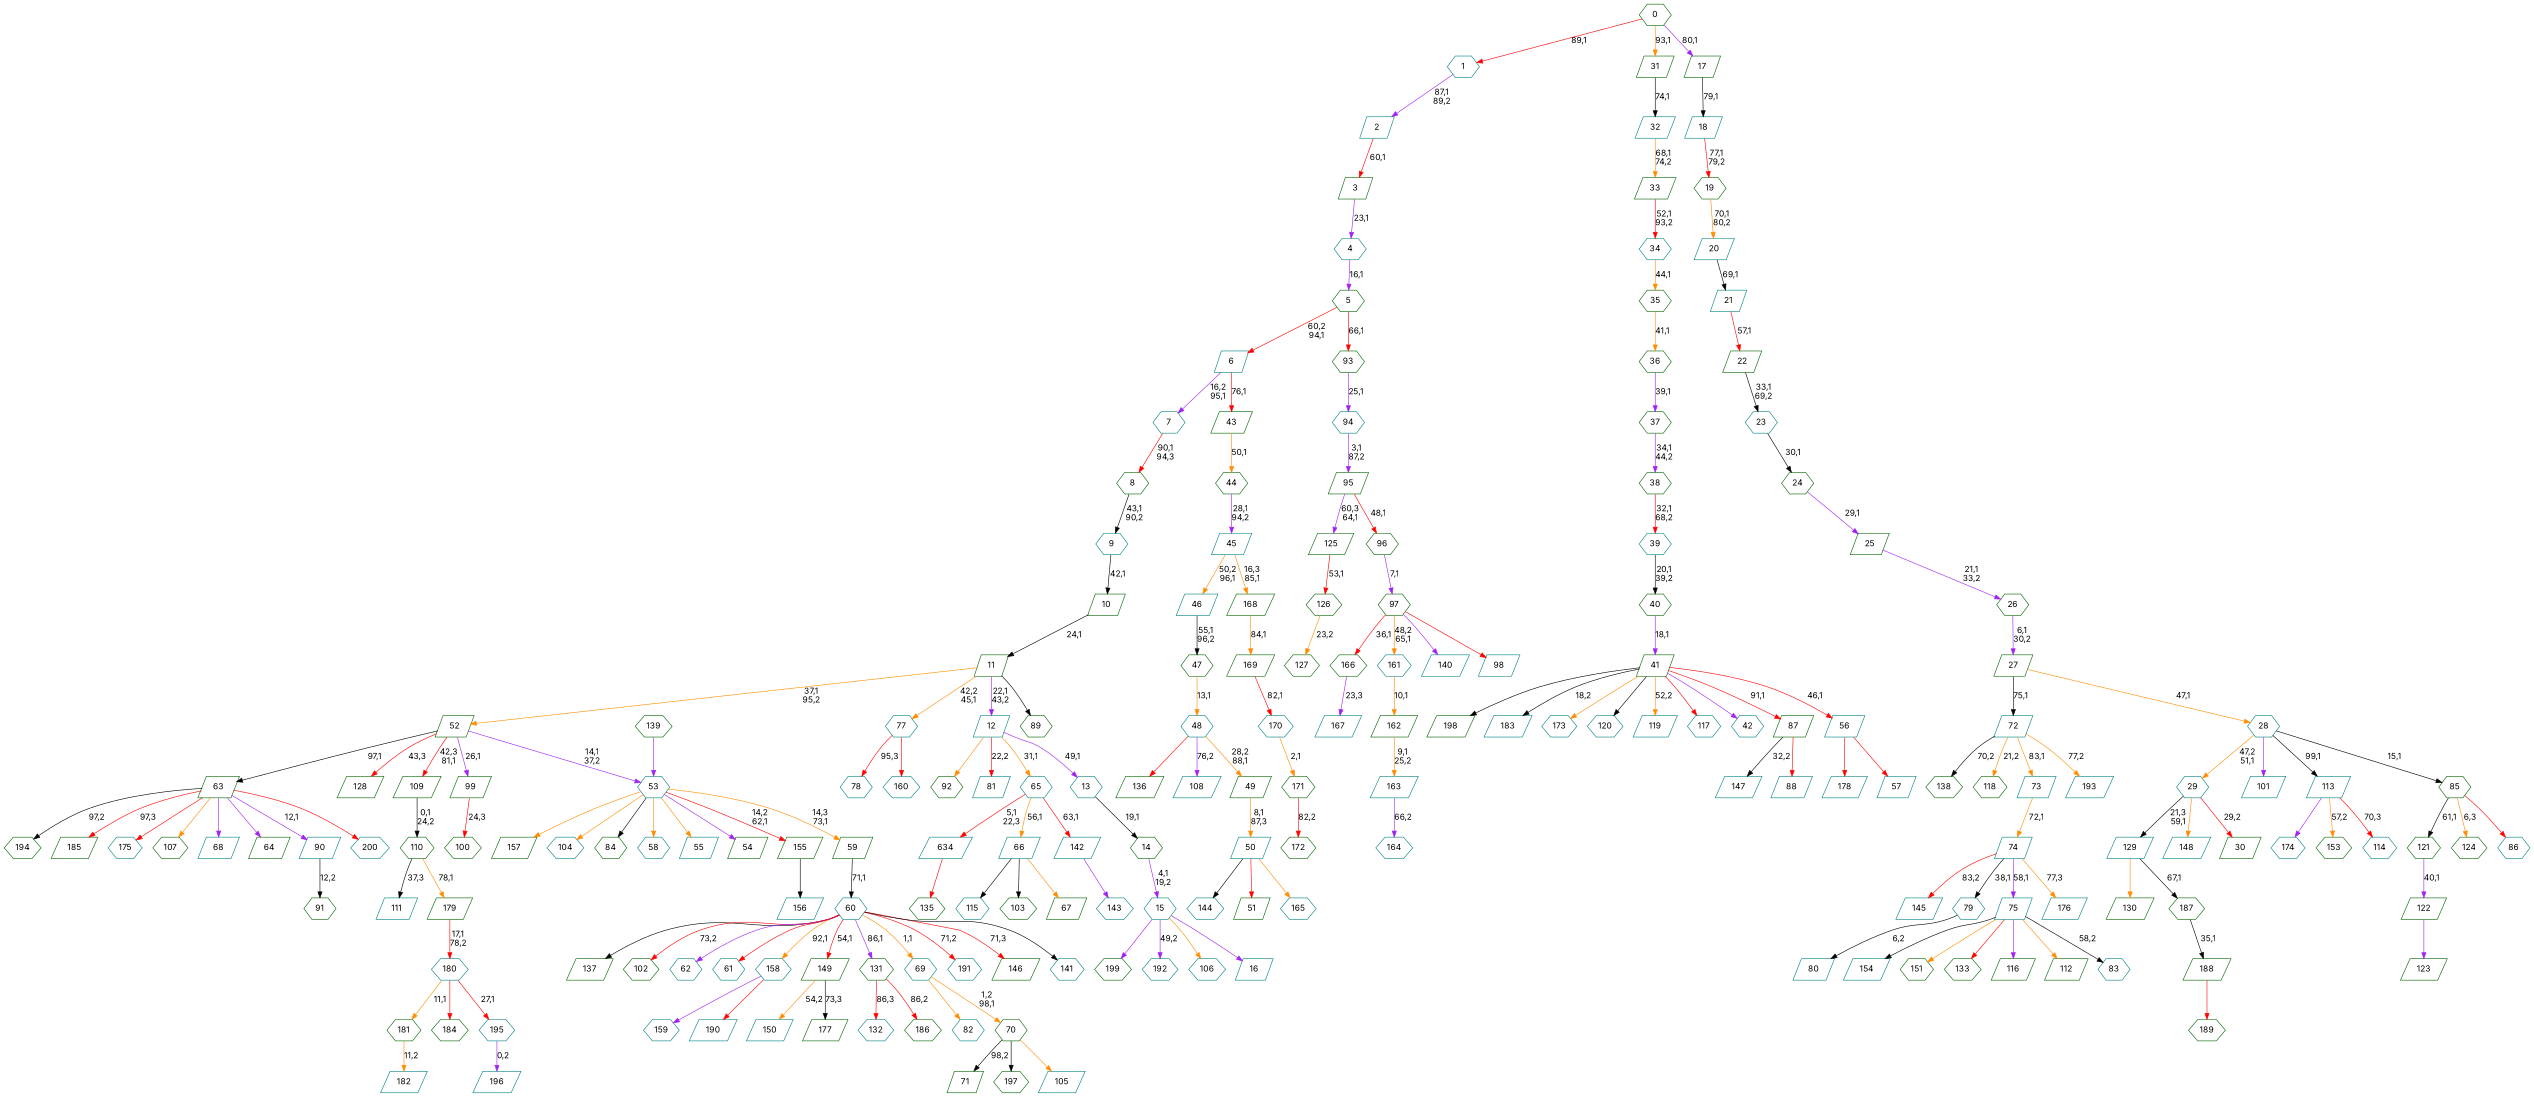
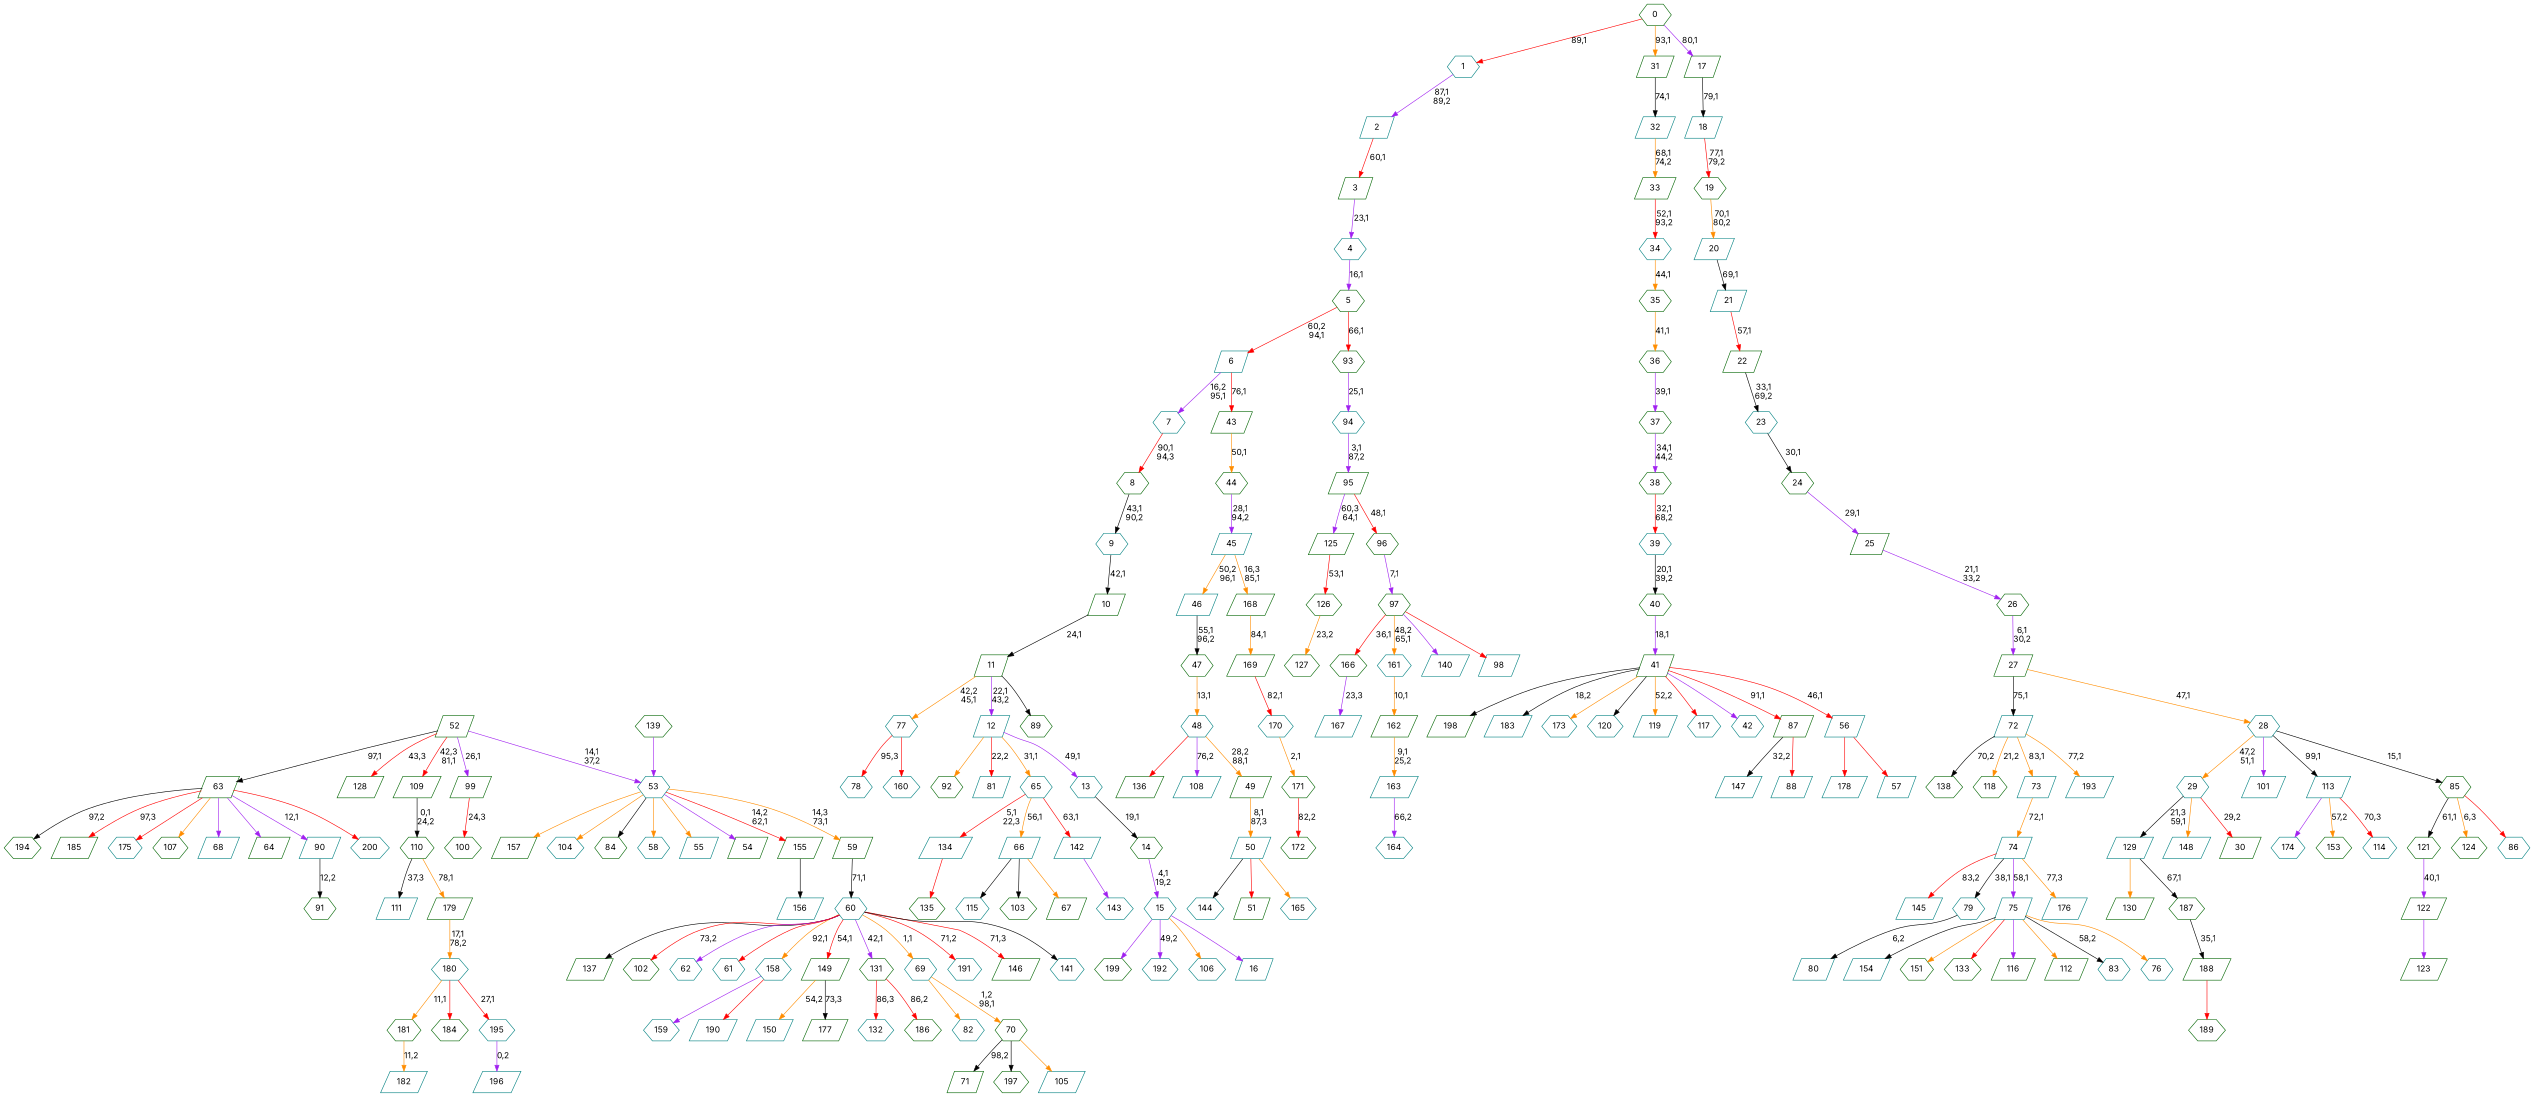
edge "11" -> "52": removed, label "37,1 95,2"
node "634": label "634" -> "134"
edge "179" -> "180": color red -> darkorange
edge "60" -> "131": label "86,1" -> "42,1"
node "76": added
